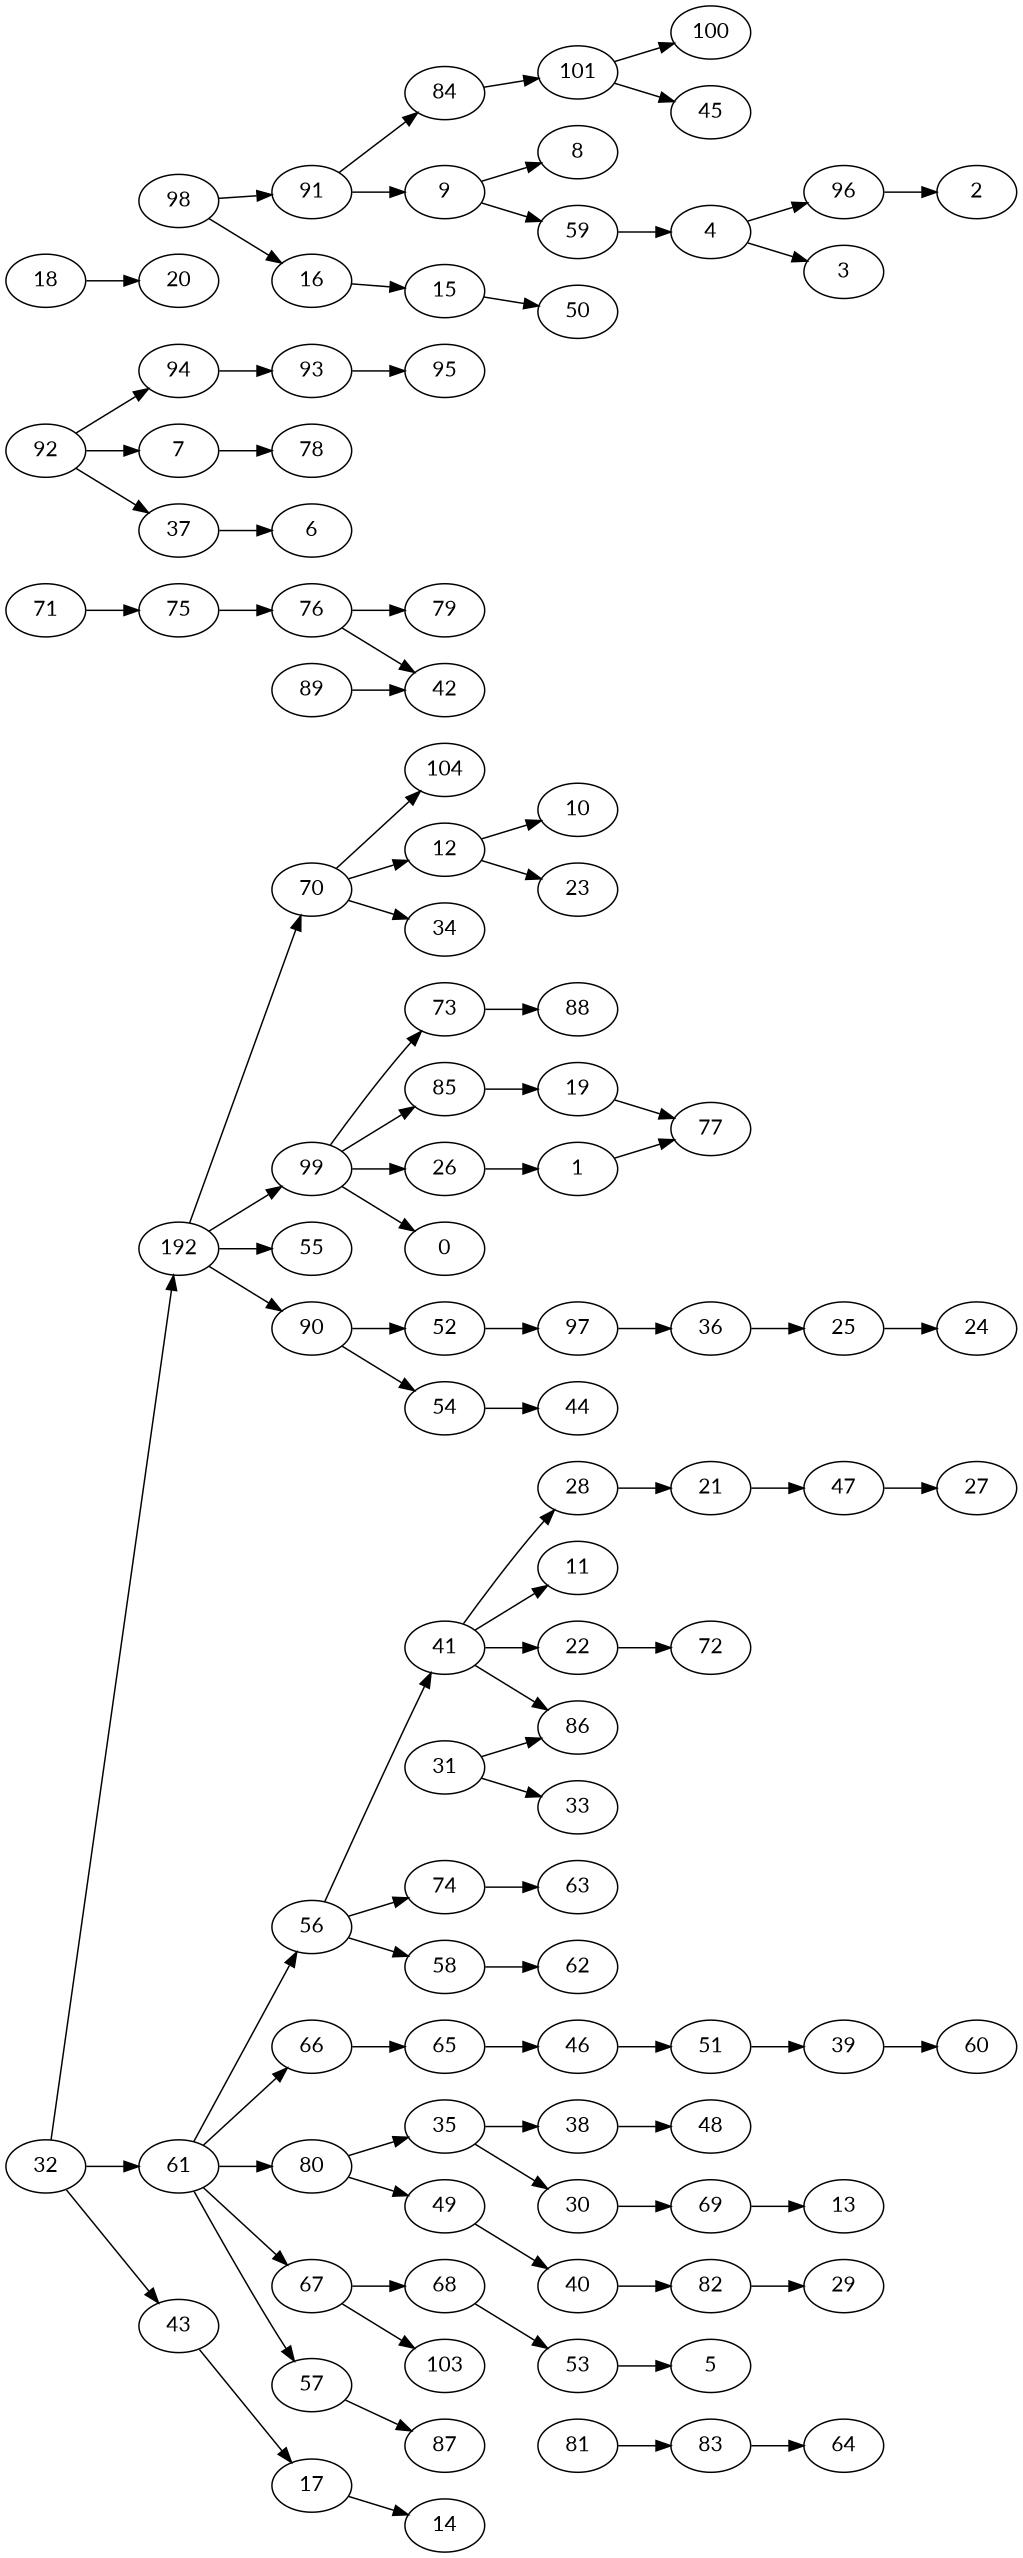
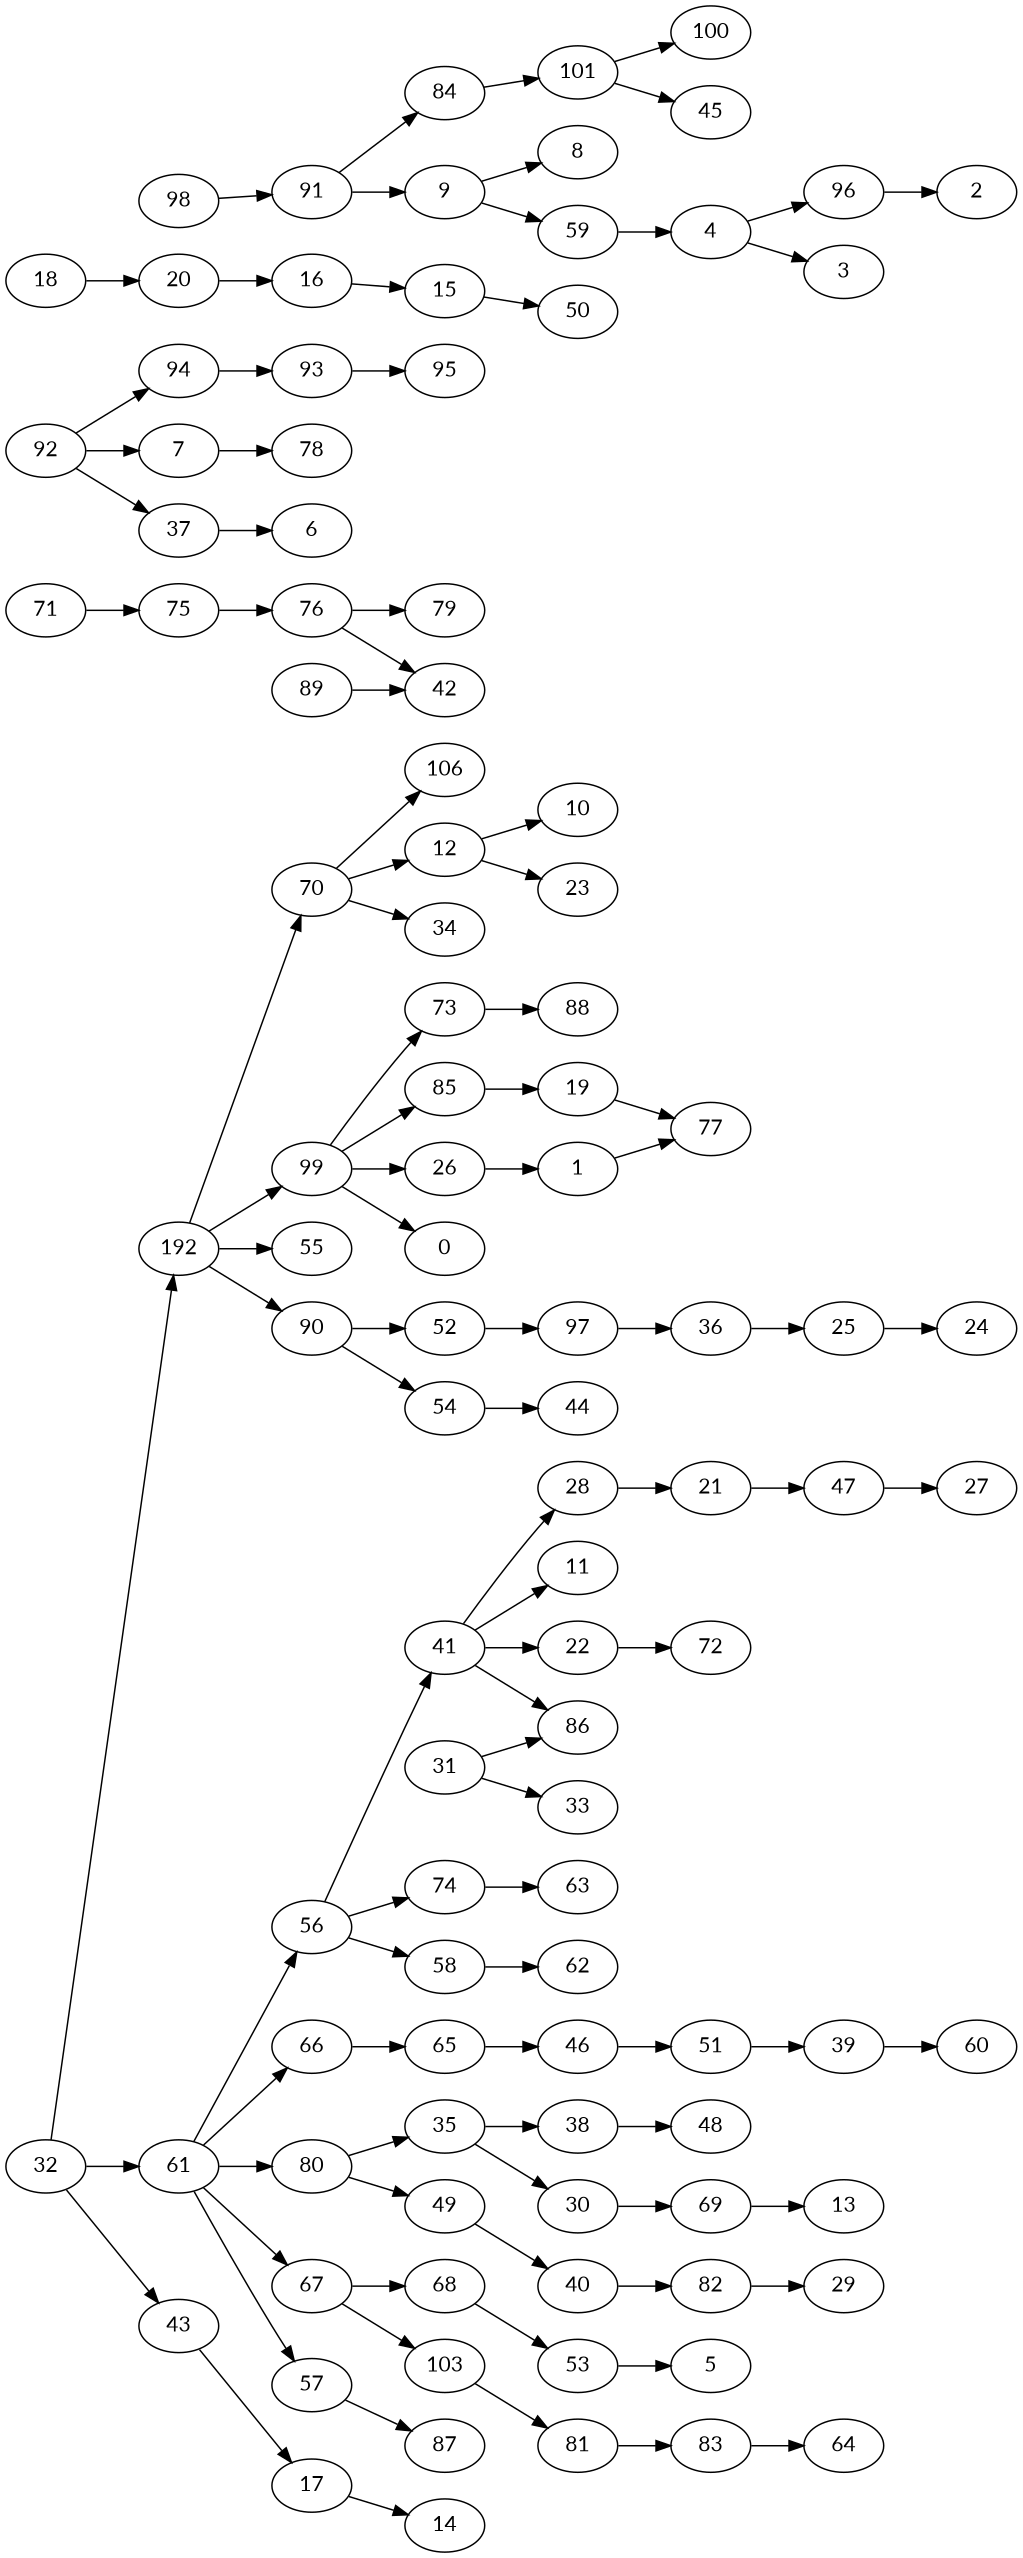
edge "98" -> "16": now "20" -> "16"
node "104": label "104" -> "106"
edge "103" -> "81": added
